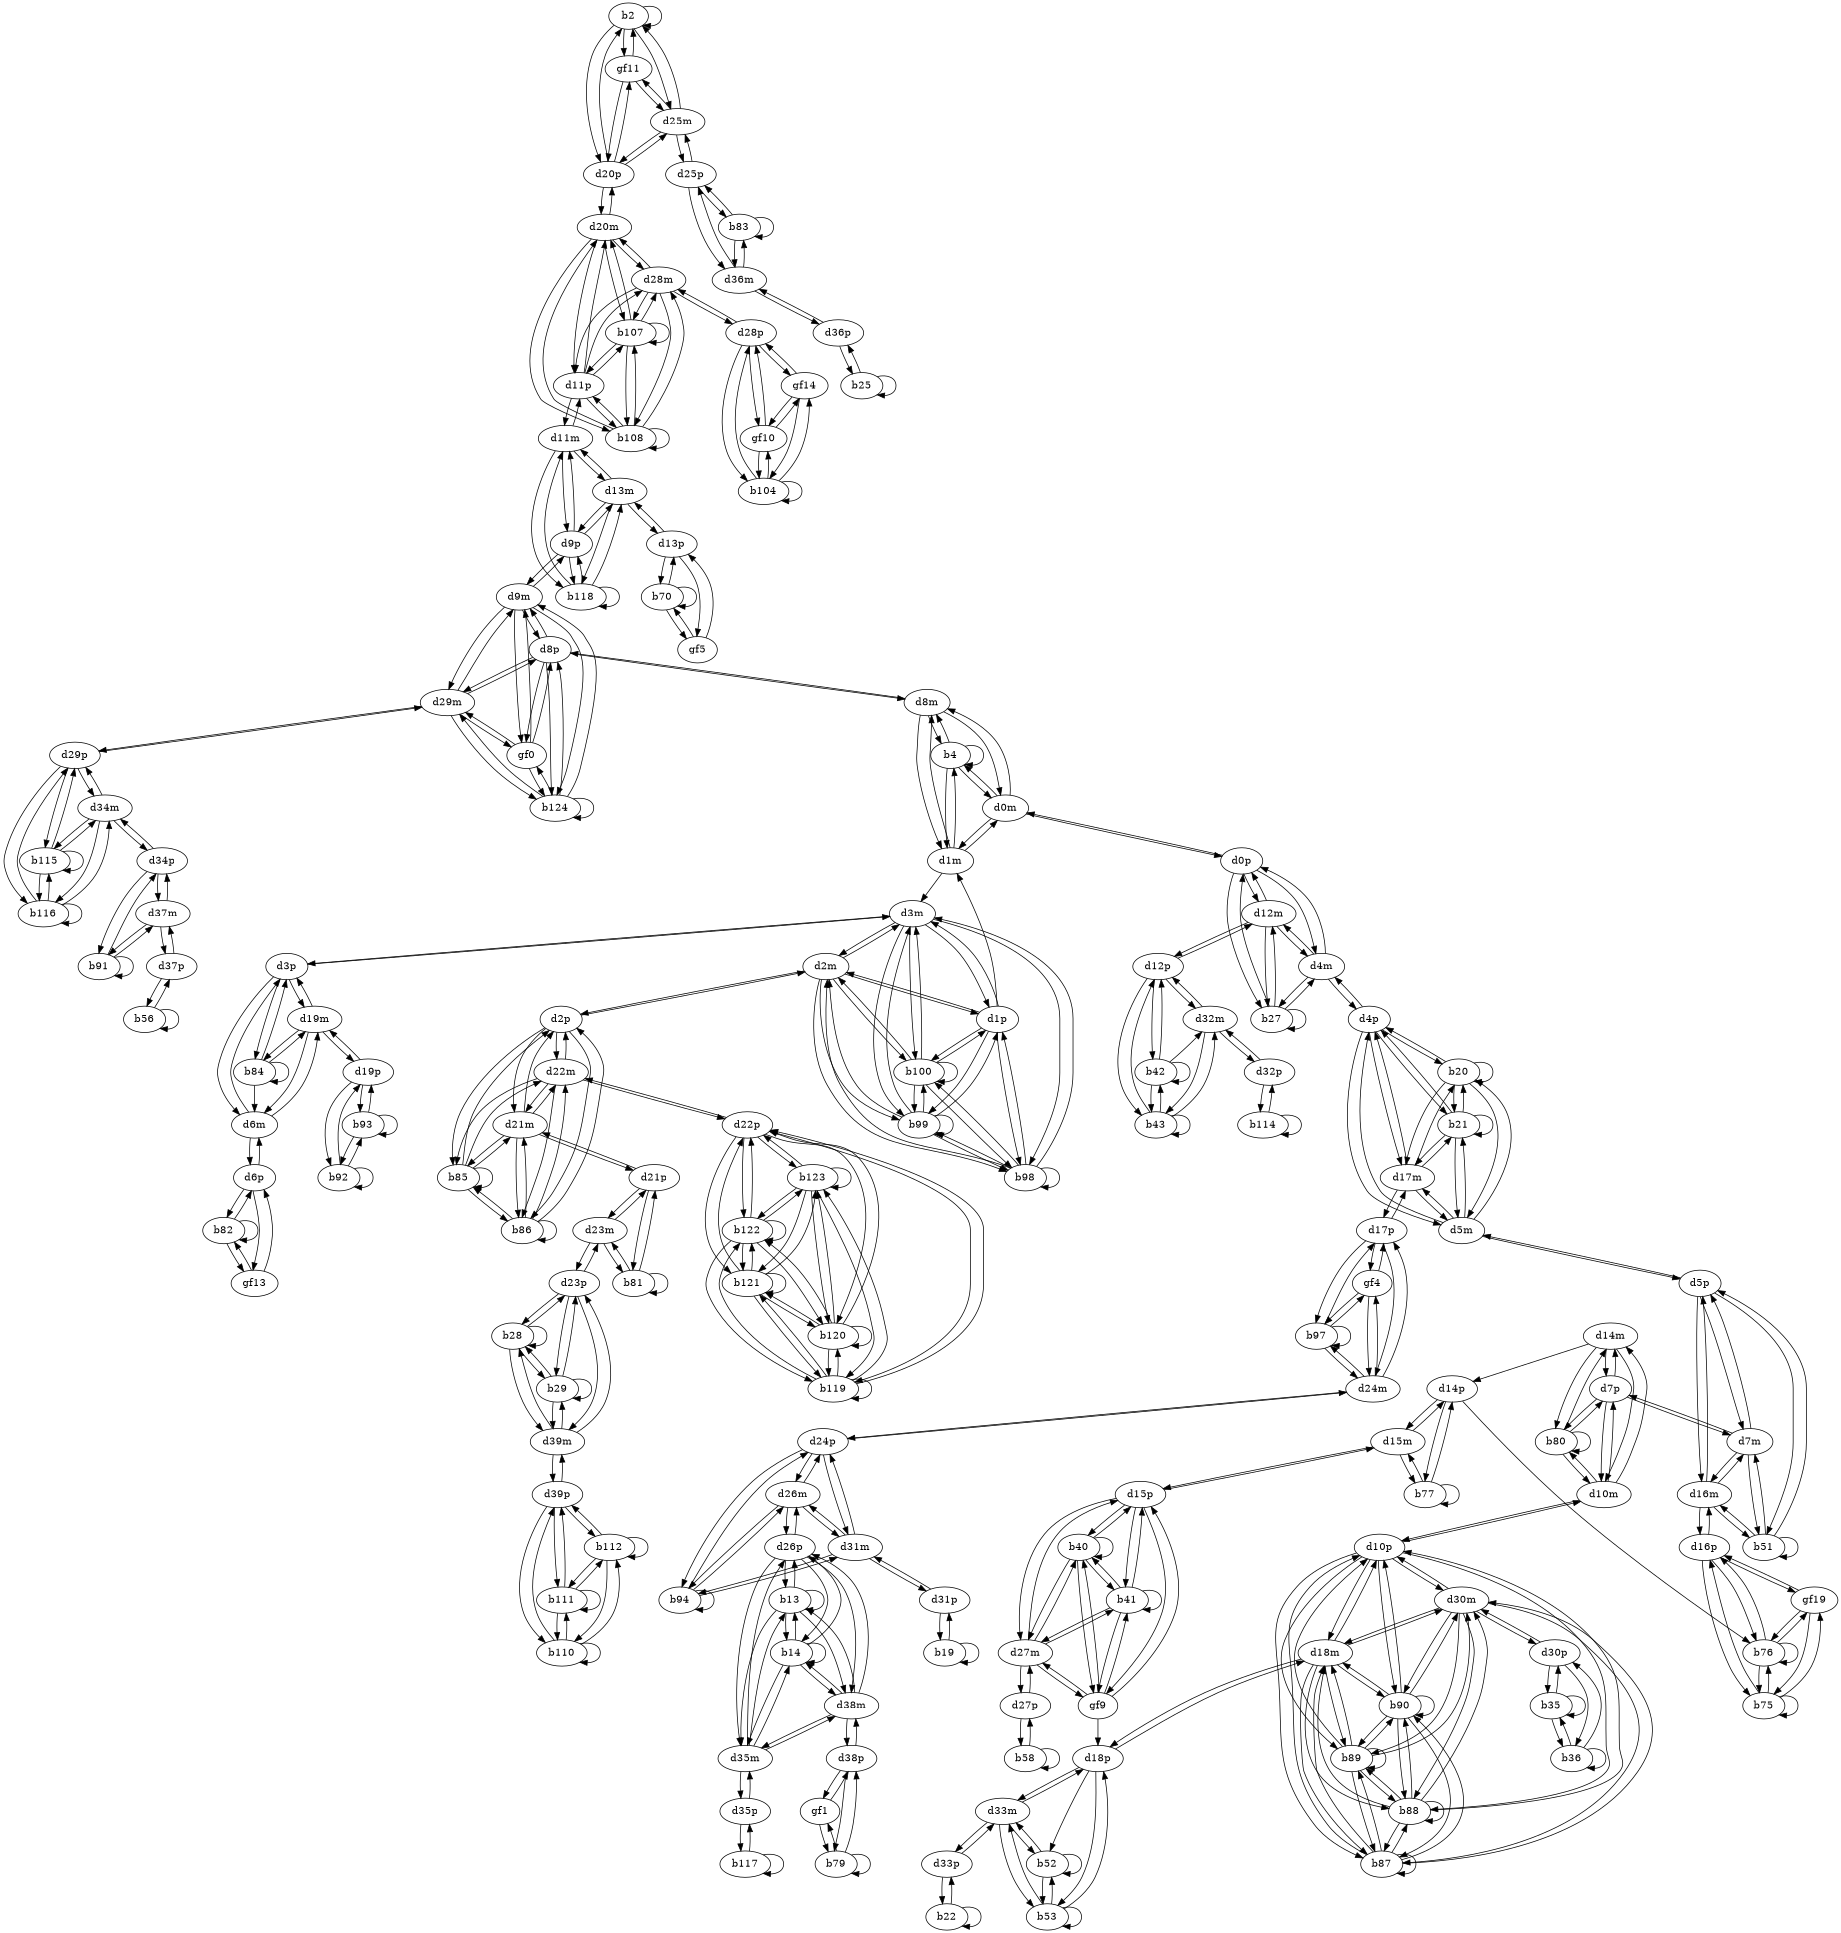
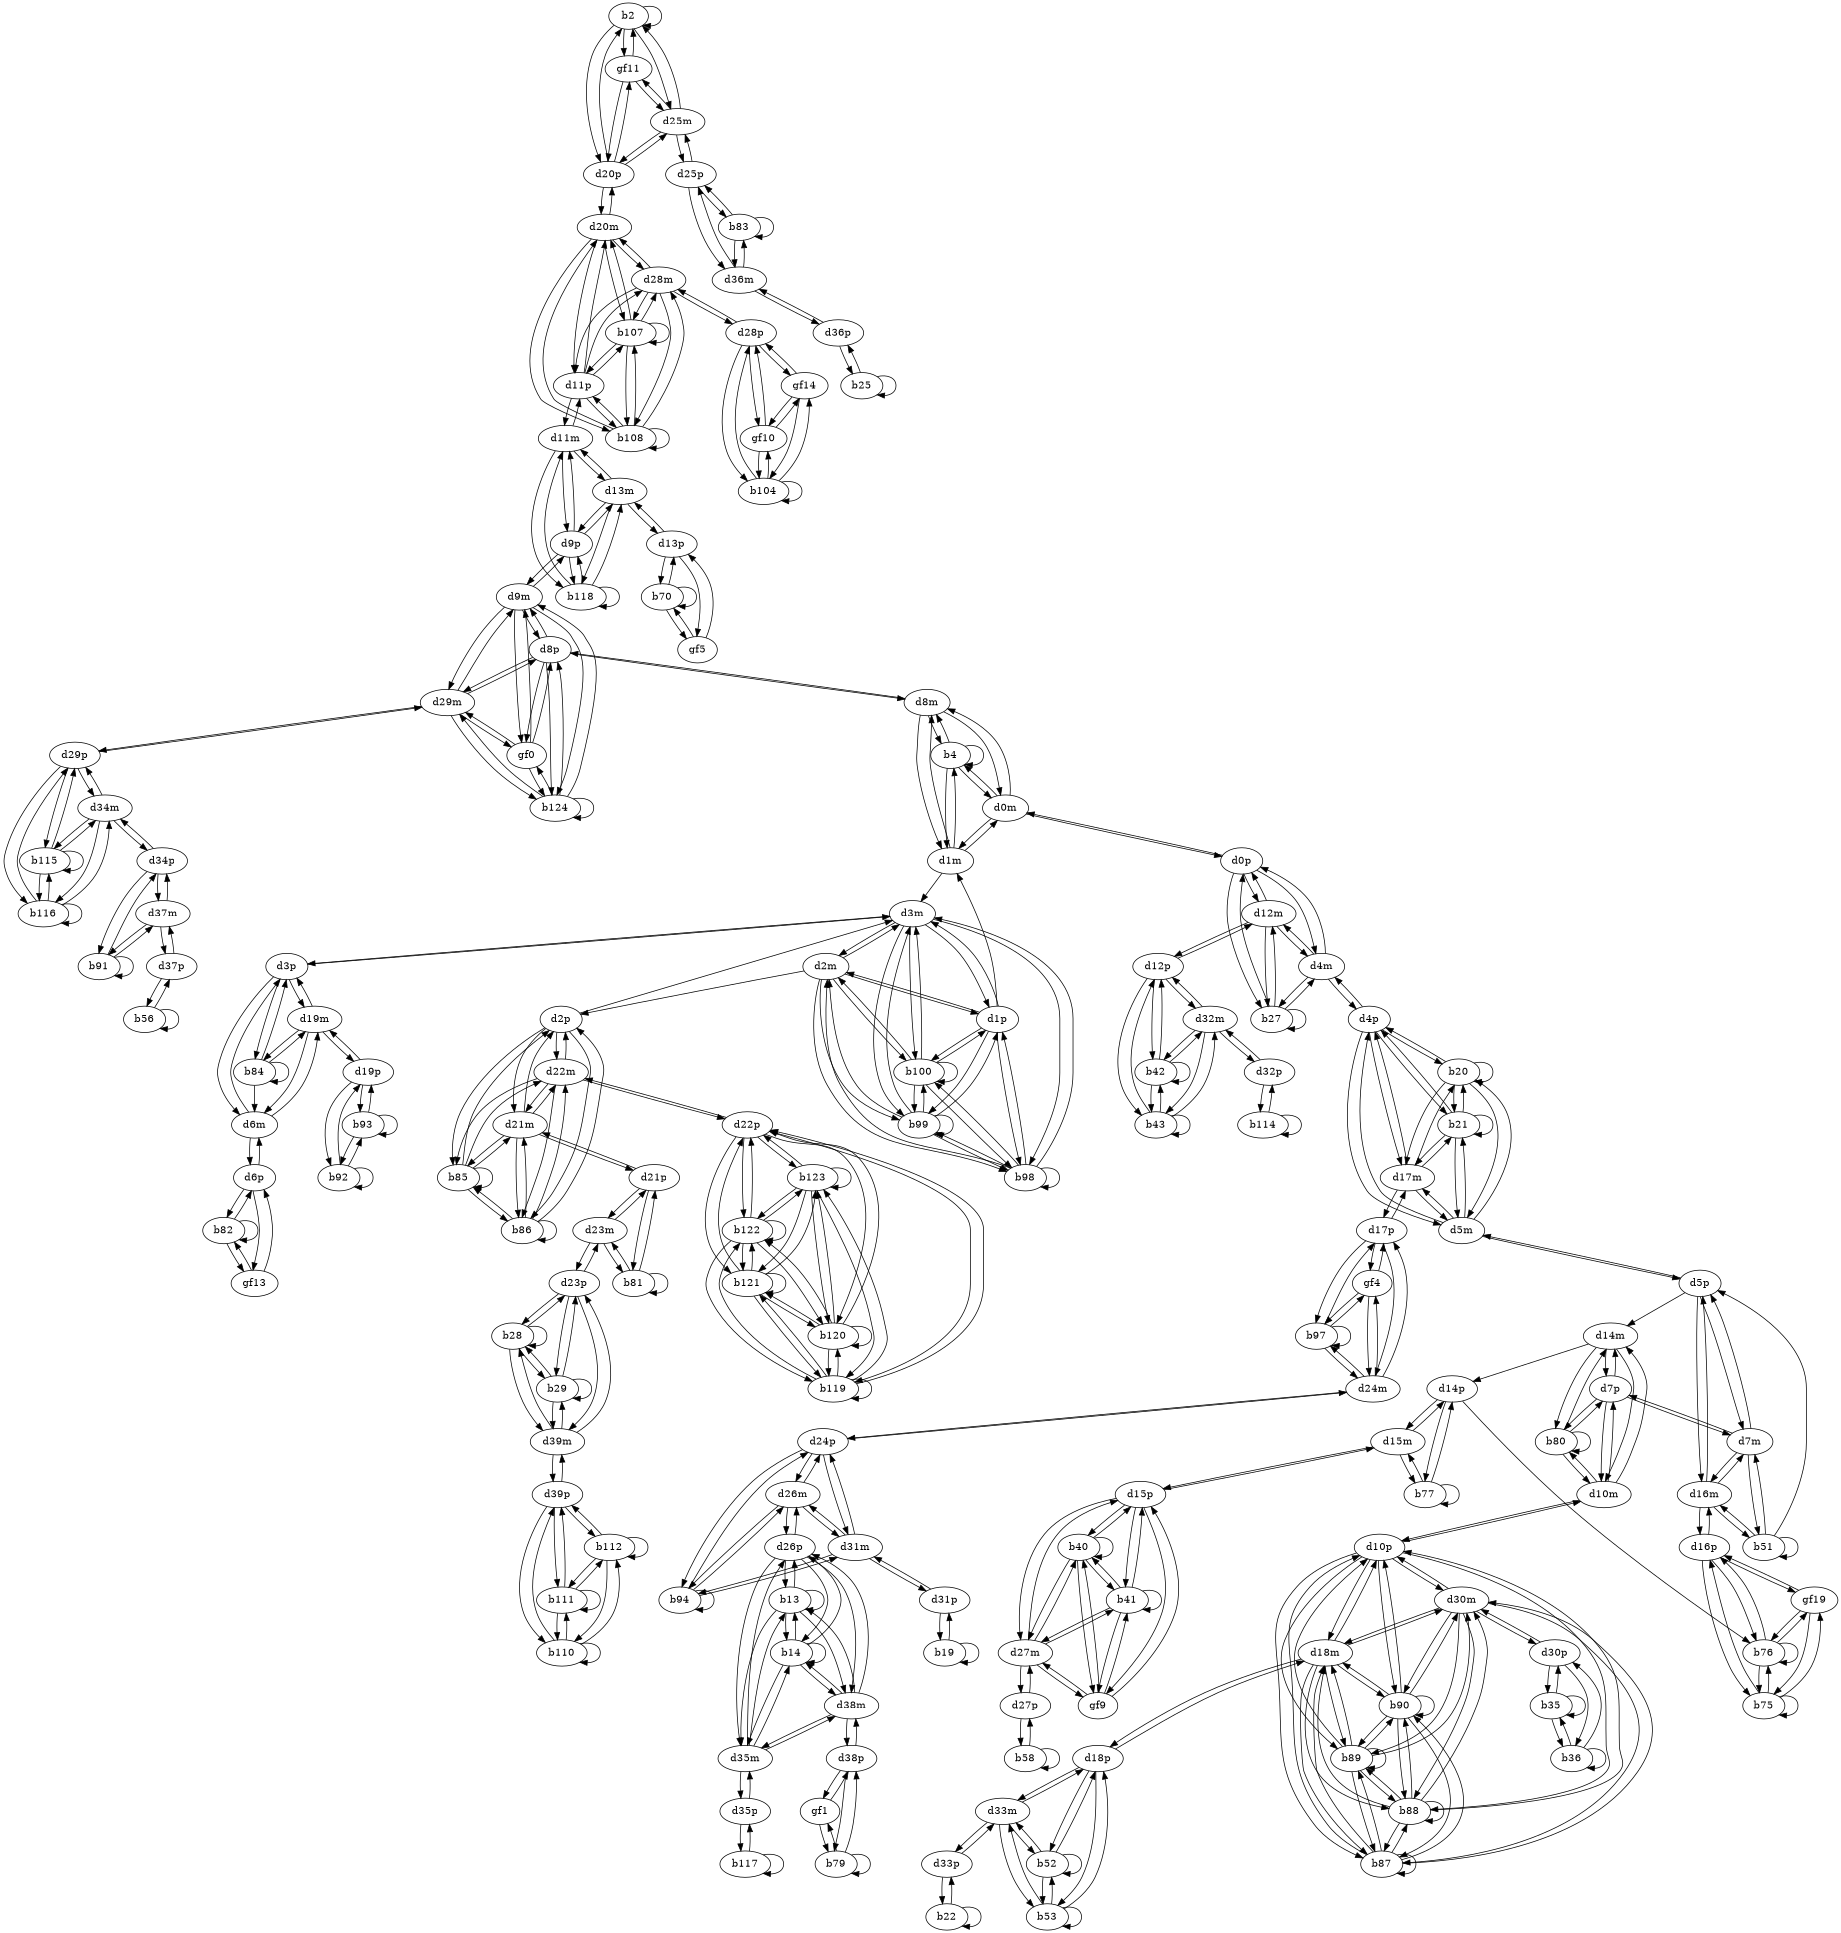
edge "d2p" -> "d2m": now "d2p" -> "d3m"
edge "d32m" -> "b42": added
edge "d5p" -> "b51": now "d5p" -> "d14m"
edge "gf9" -> "d18p": now "b52" -> "d18p"
